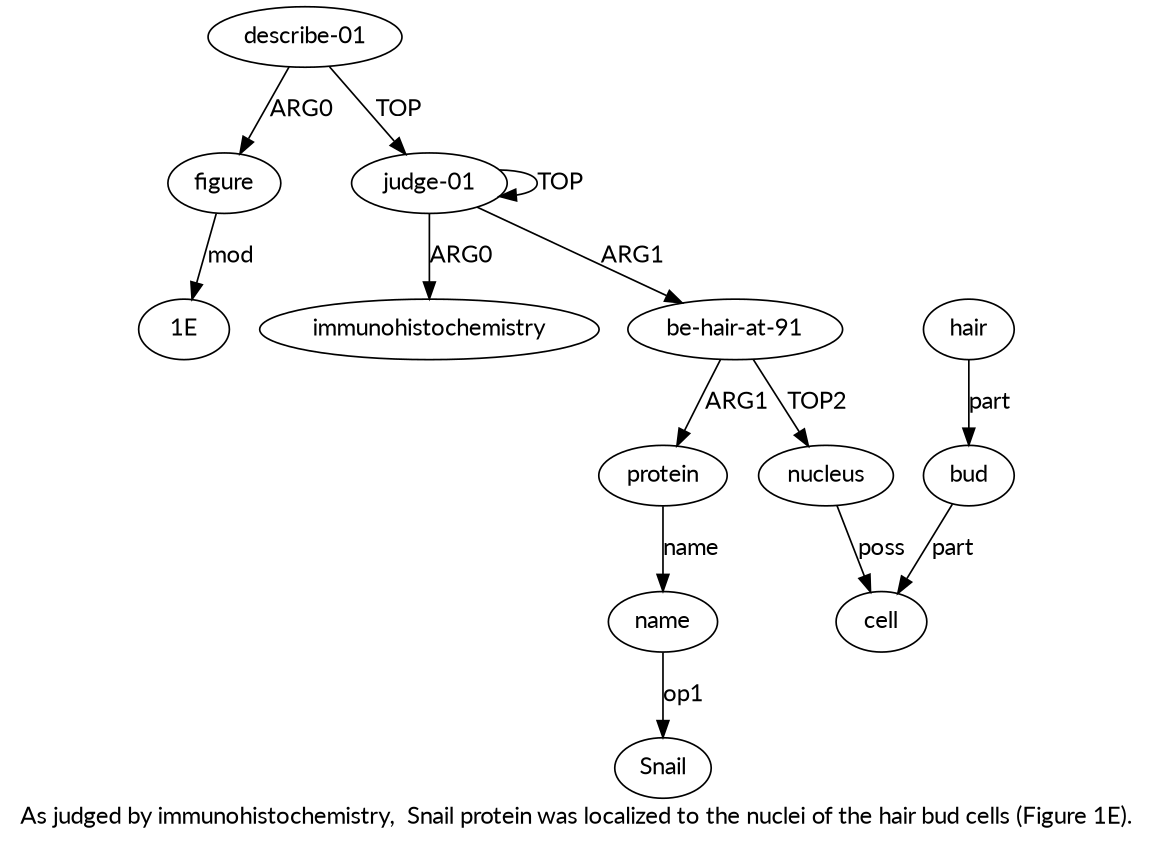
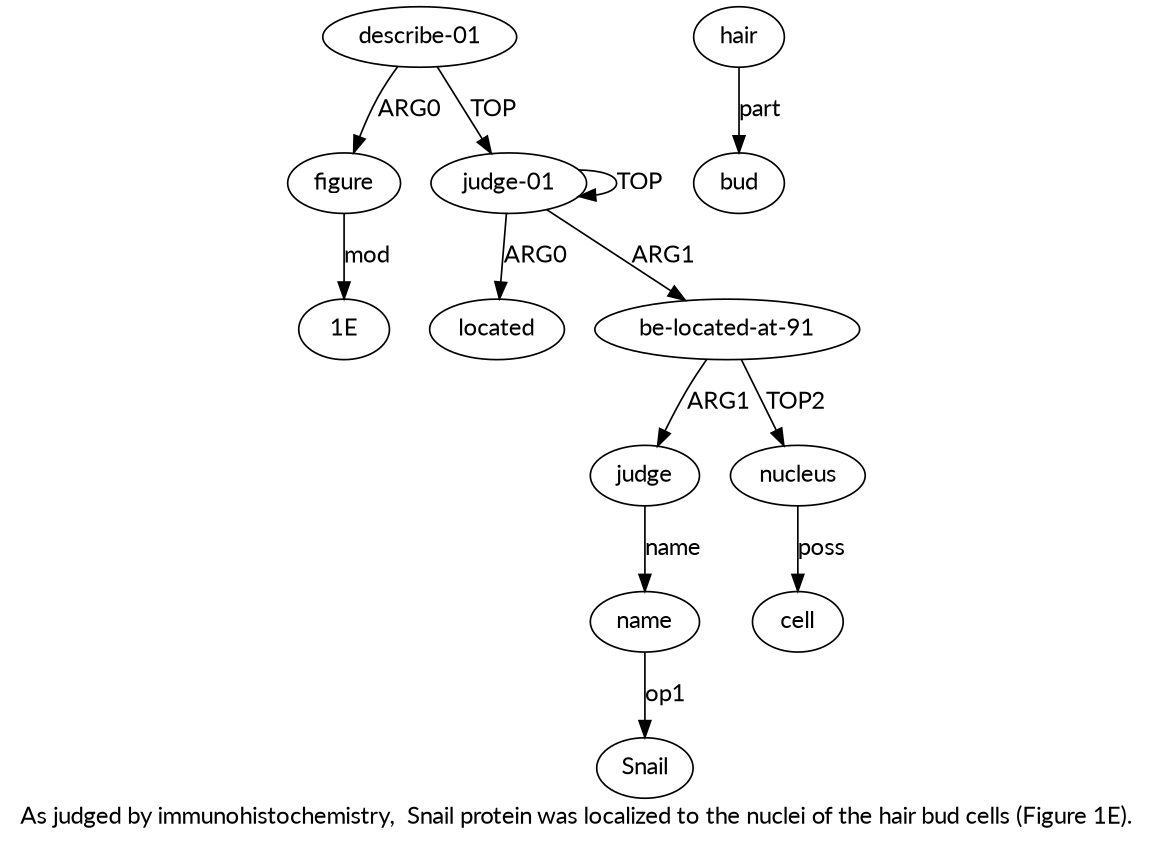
node "immunohistochemistry": label "immunohistochemistry" -> "located"
node "be-hair-at-91": label "be-hair-at-91" -> "be-located-at-91"
node "protein": label "protein" -> "judge"
edge "bud" -> "cell": removed, label "part"
